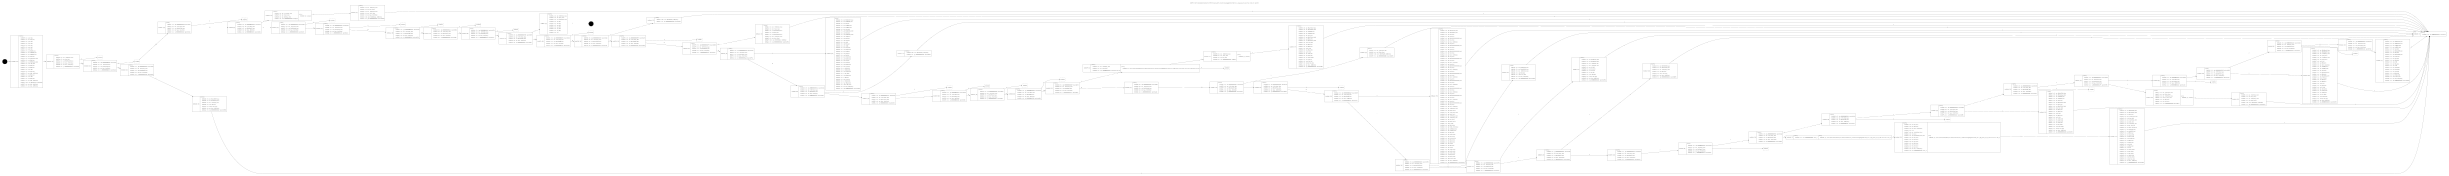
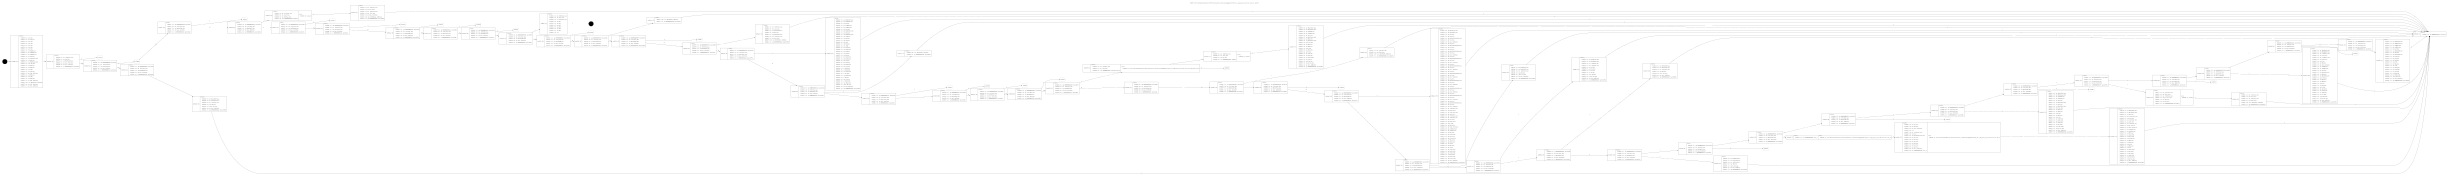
node "0x401bb5 [30]": added
